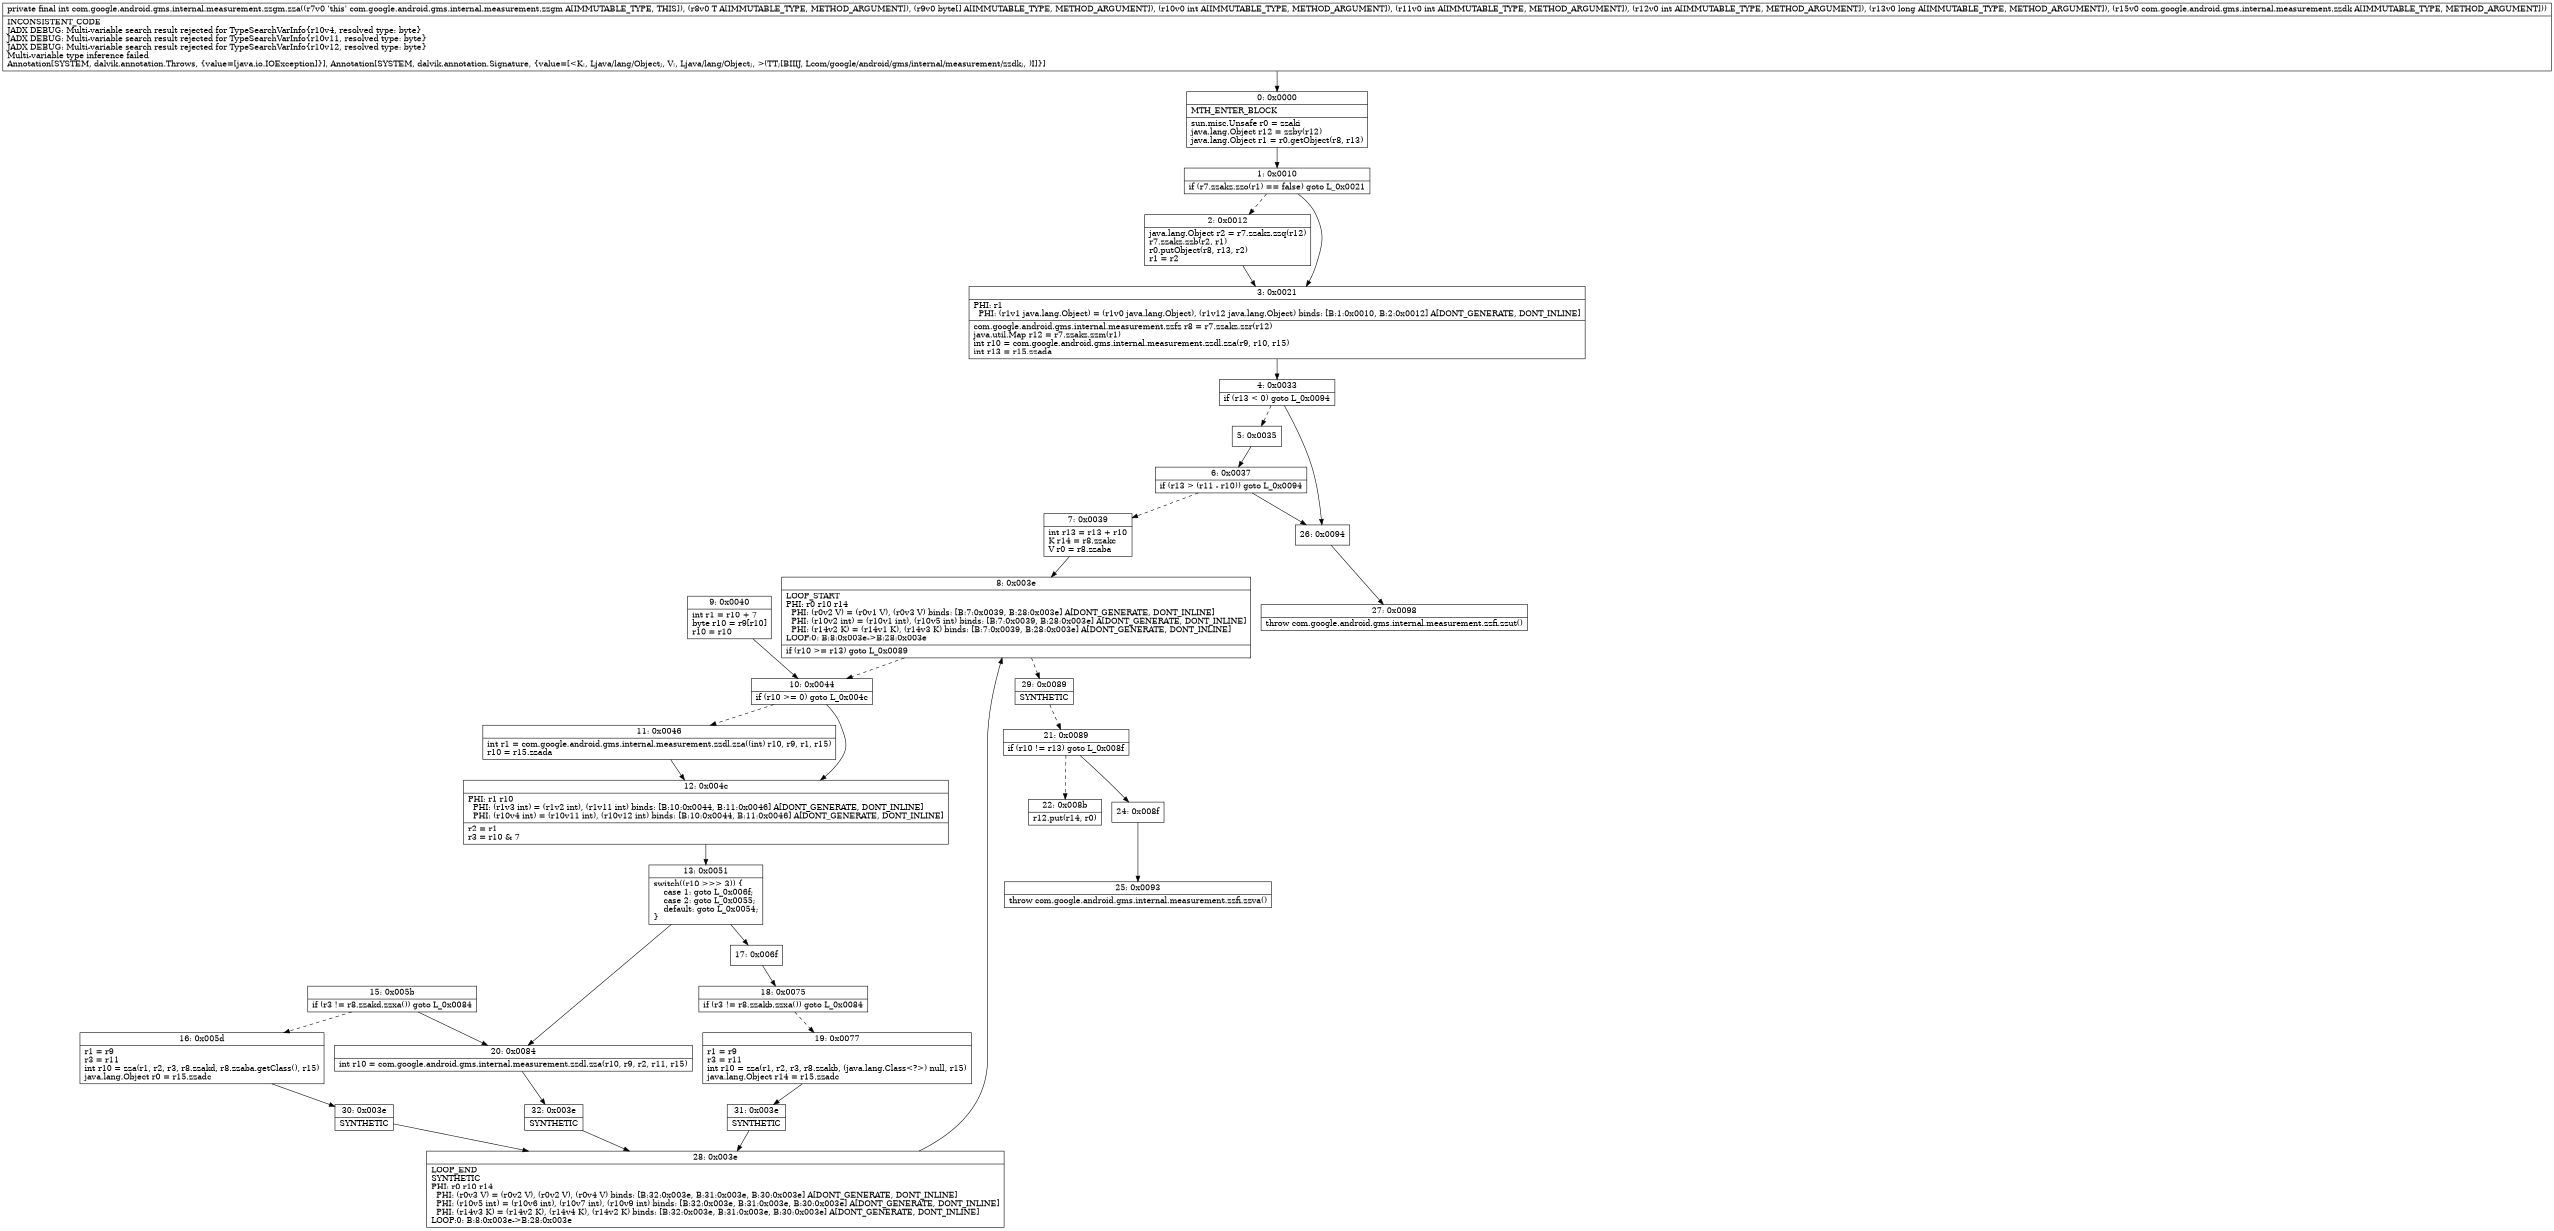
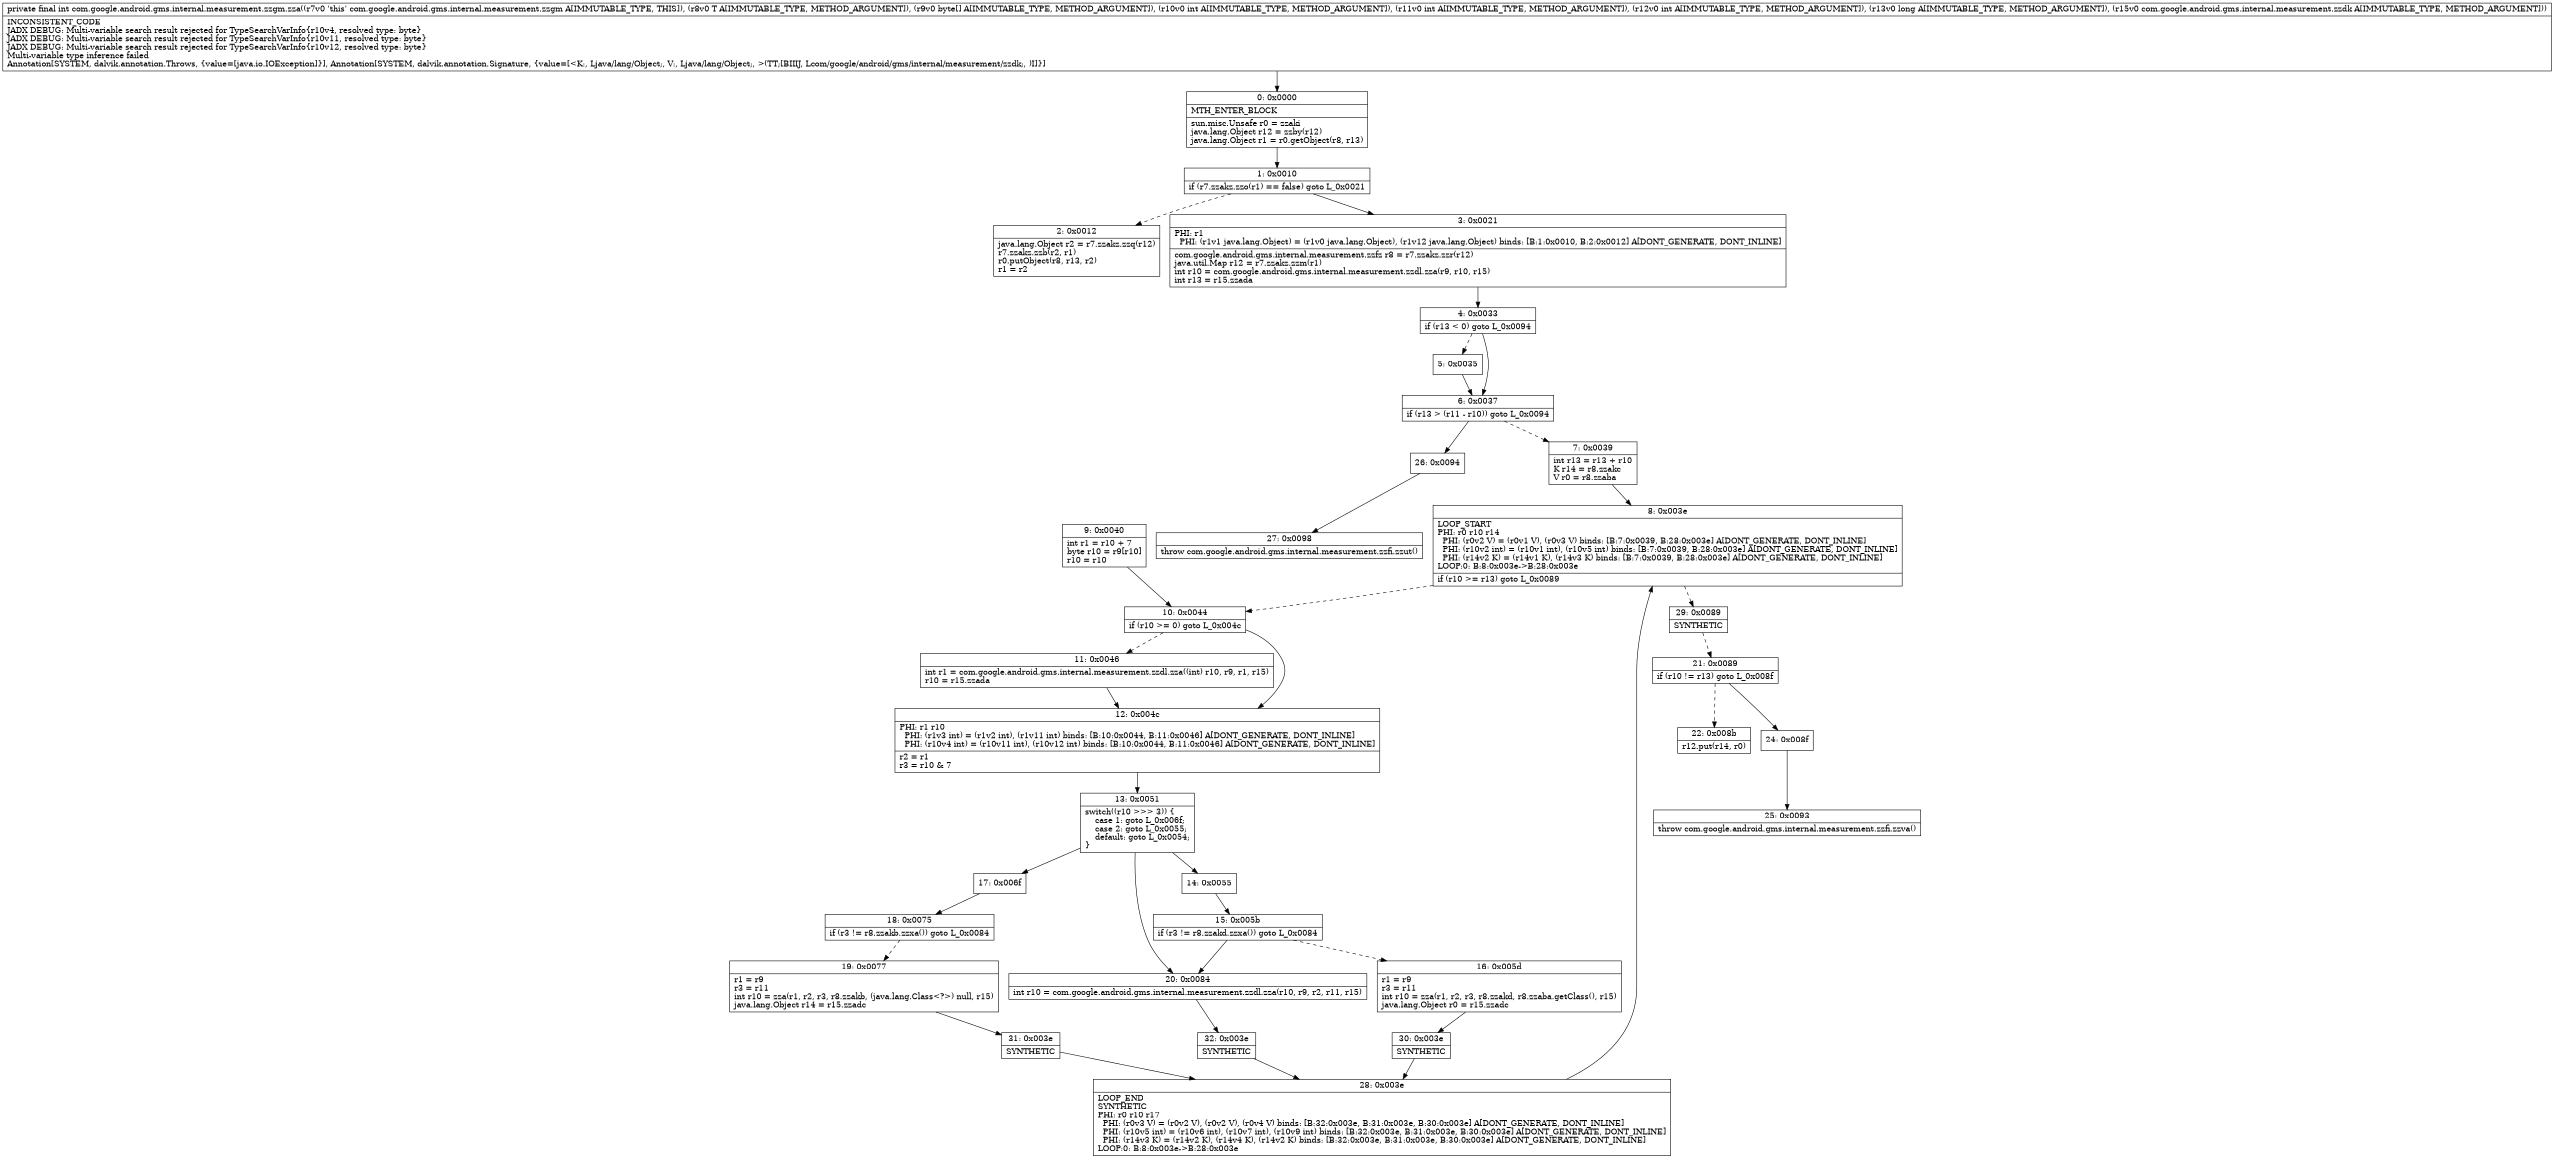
edge "2: 0x0012" -> "3: 0x0021": removed
edge "4: 0x0033" -> "26: 0x0094": now "4: 0x0033" -> "6: 0x0037"
node "14: 0x0055": added
node "28: 0x003e": text "PHI: r0 r10 r14" -> "PHI: r0 r10 r17"
